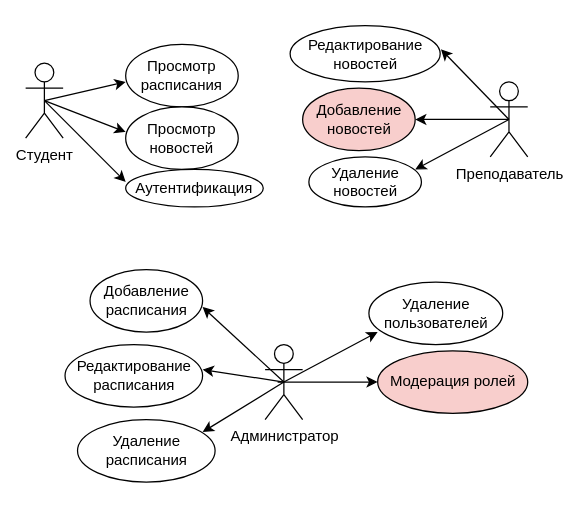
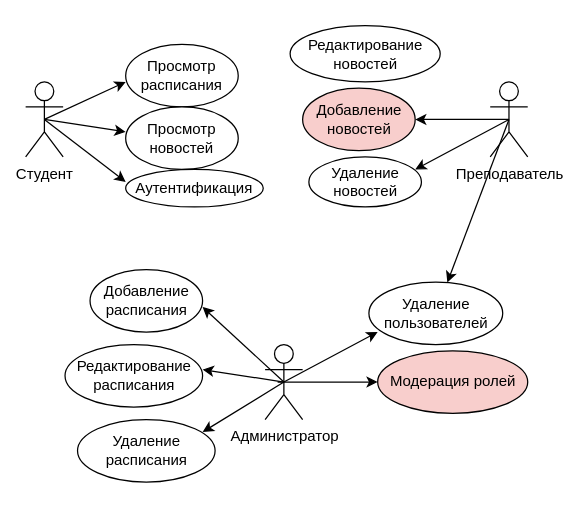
edge "Преподаватель" -> "Редактирование новостей": now "Преподаватель" -> "Удаление пользователей"
node "Студент": moved (44, 101) -> (44, 119)
